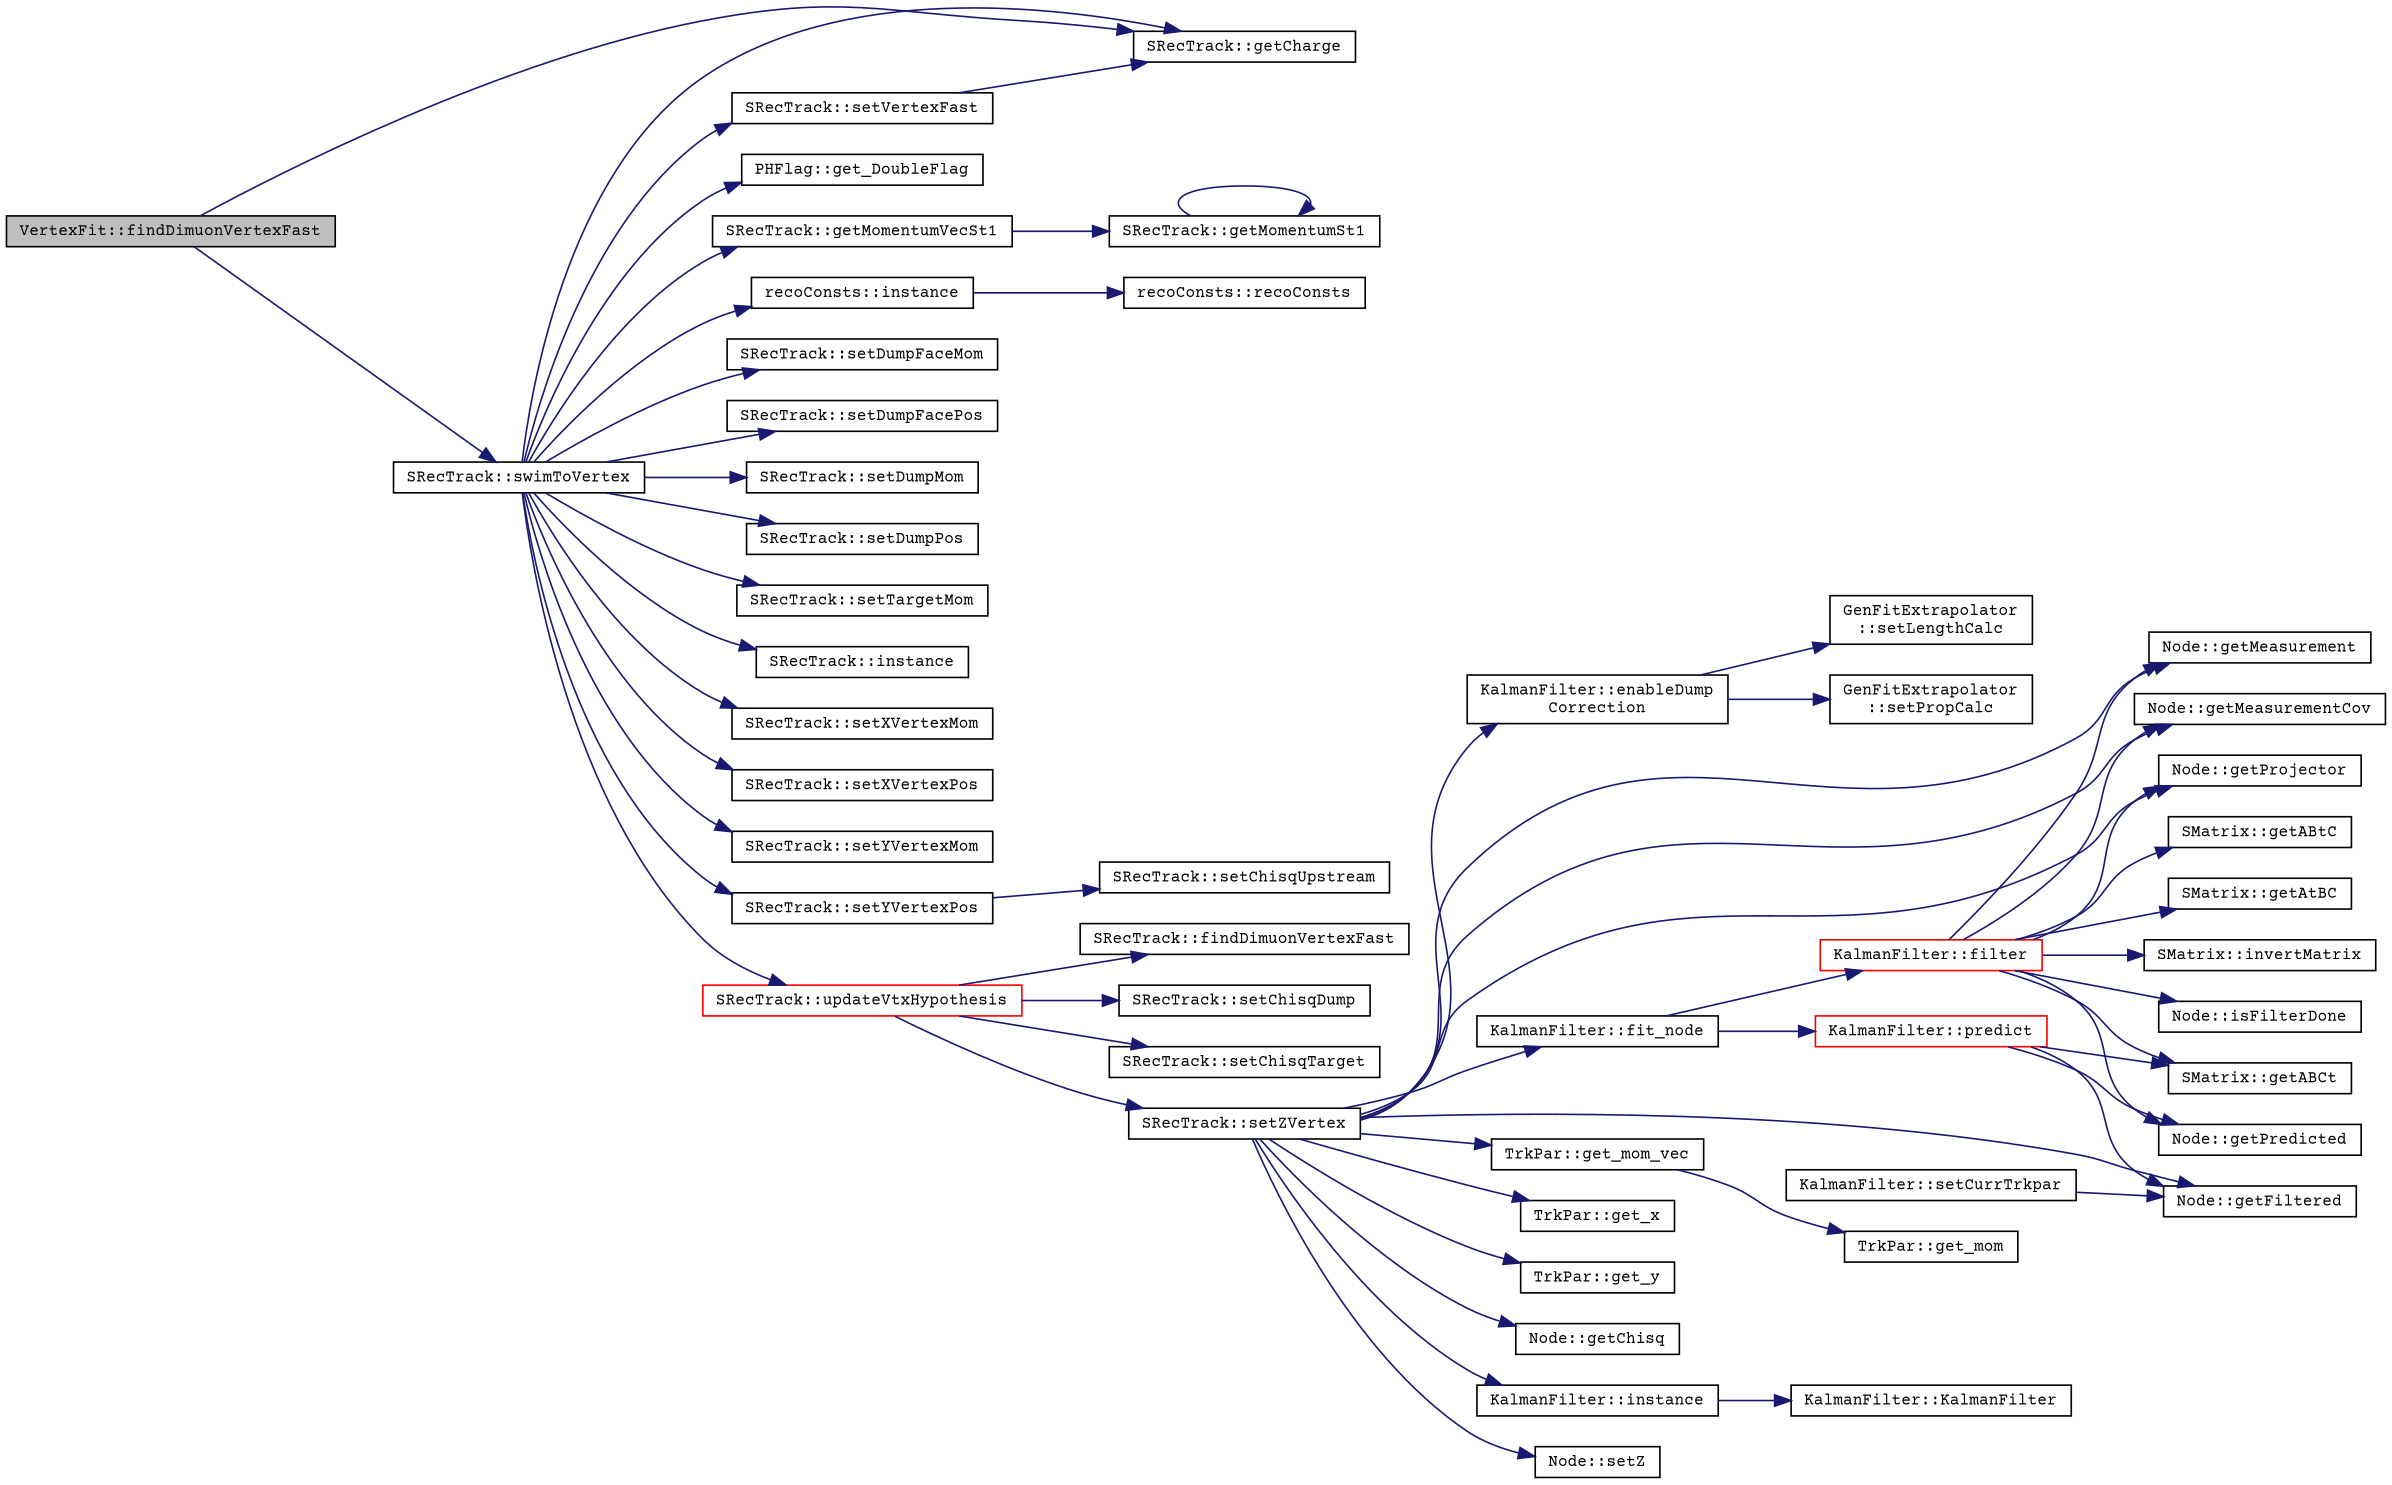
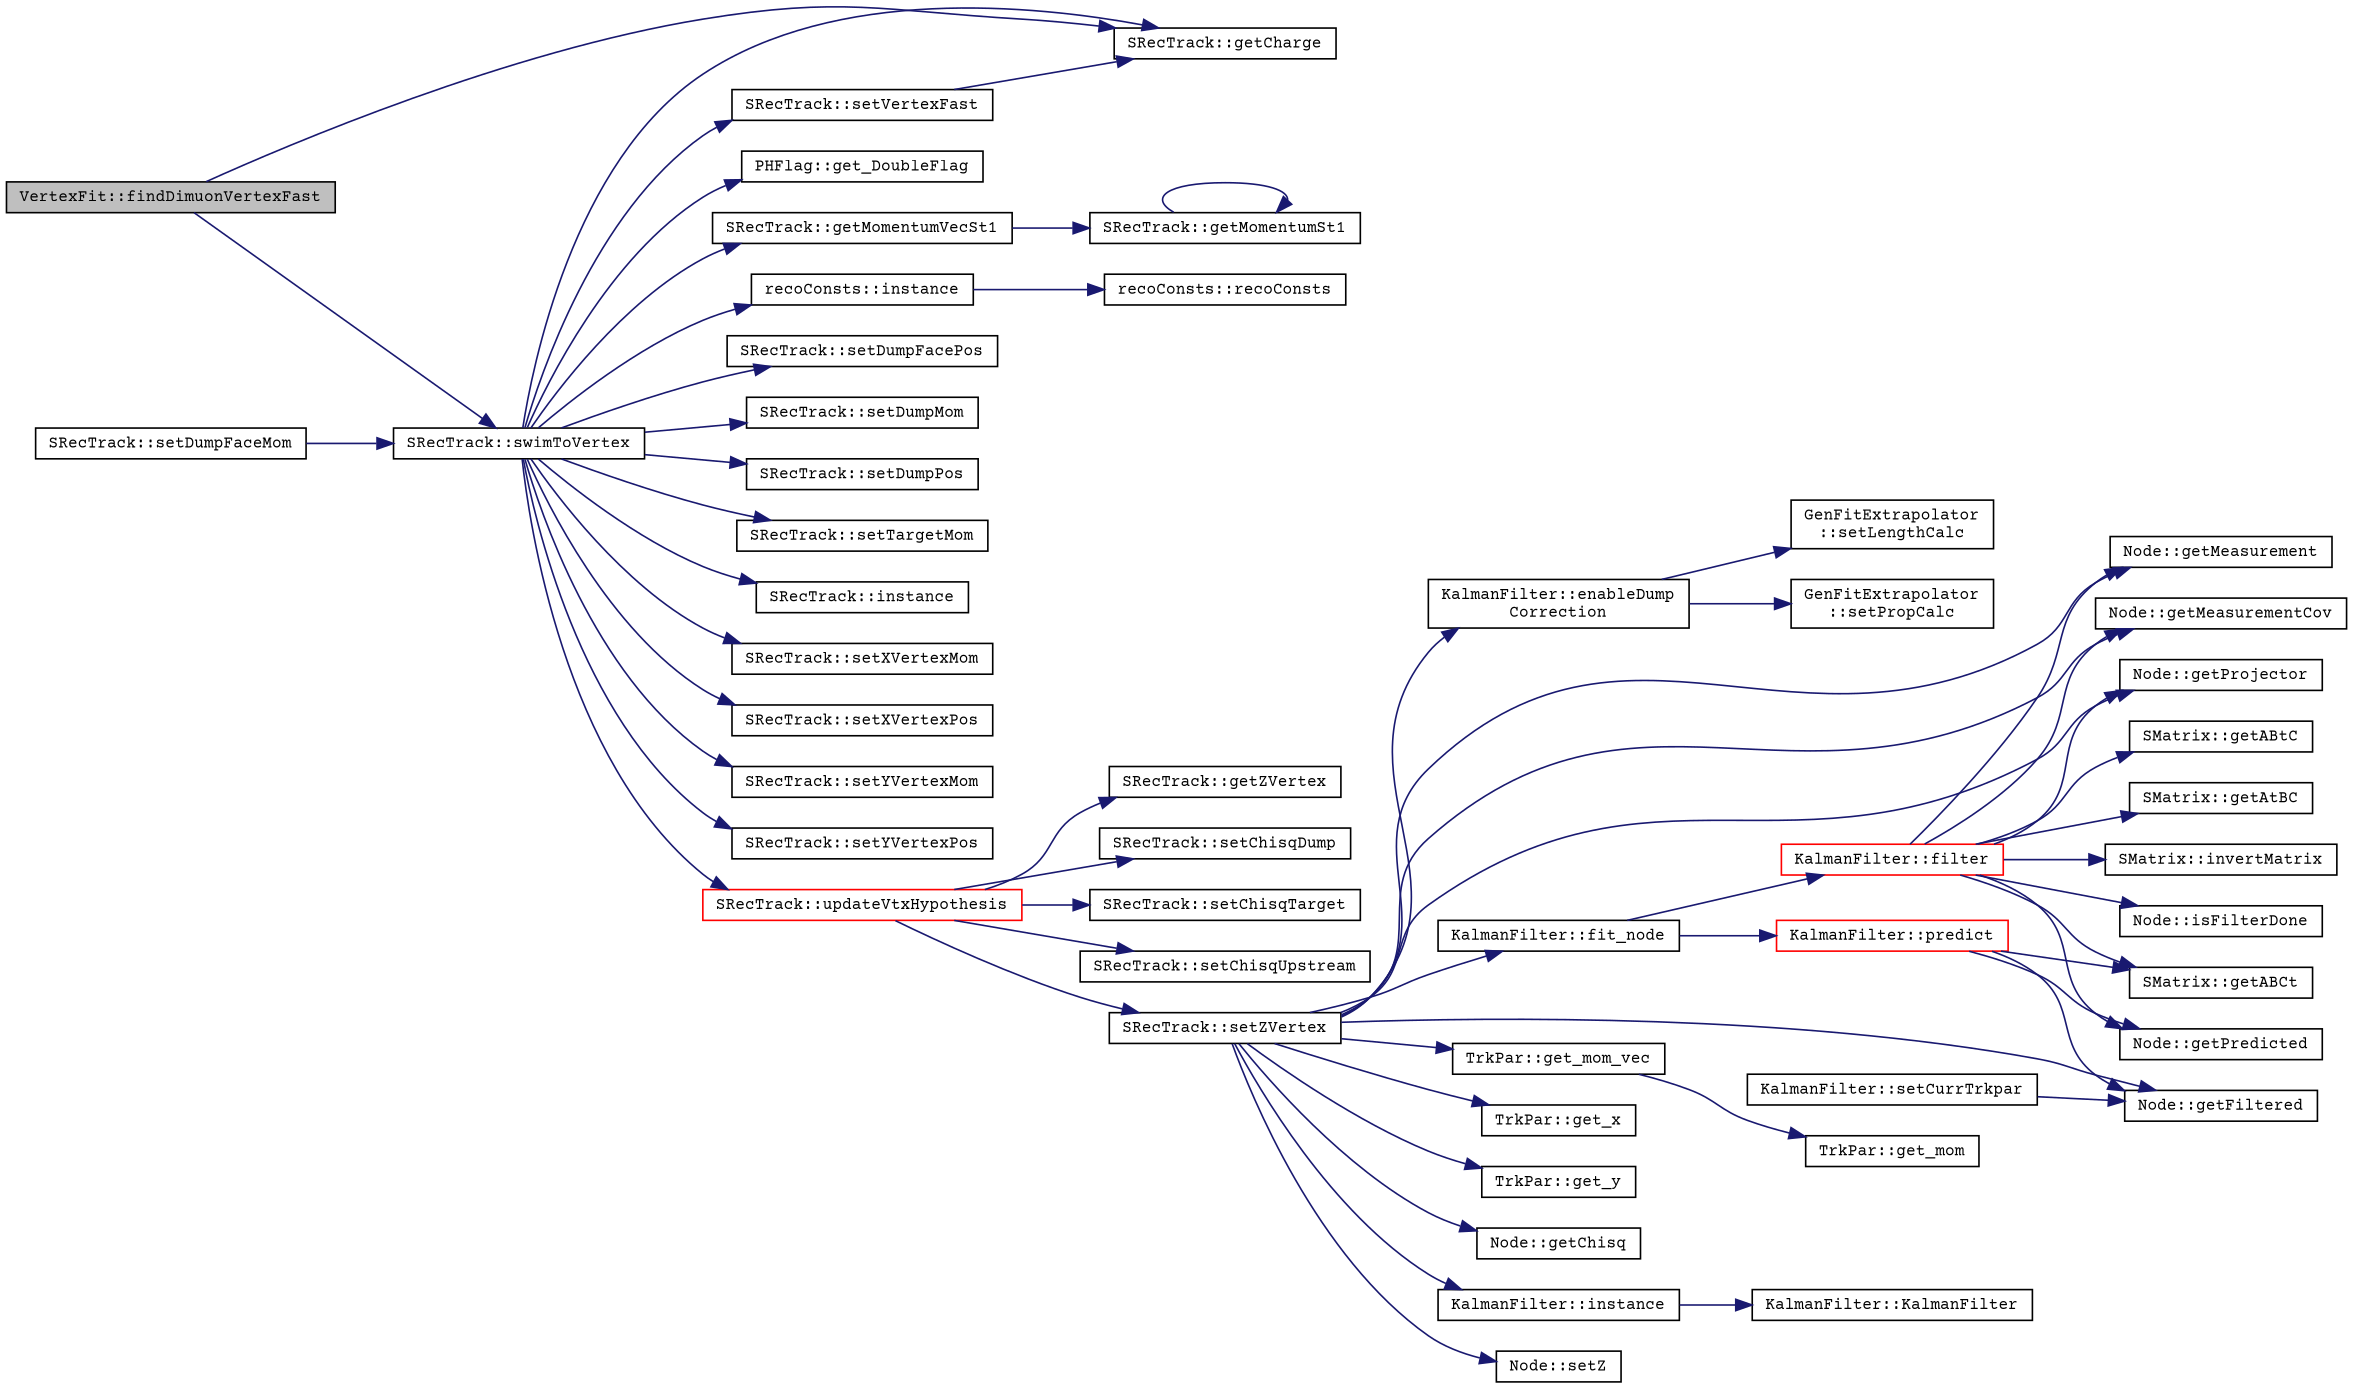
edge "SRecTrack::swimToVertex" -> "SRecTrack::setDumpFaceMom": reversed
edge "SRecTrack::setYVertexPos" -> "SRecTrack::setChisqUpstream": now "SRecTrack::updateVtxHypothesis" -> "SRecTrack::setChisqUpstream"
node "SRecTrack::findDimuonVertexFast": label "SRecTrack::findDimuonVertexFast" -> "SRecTrack::getZVertex"
